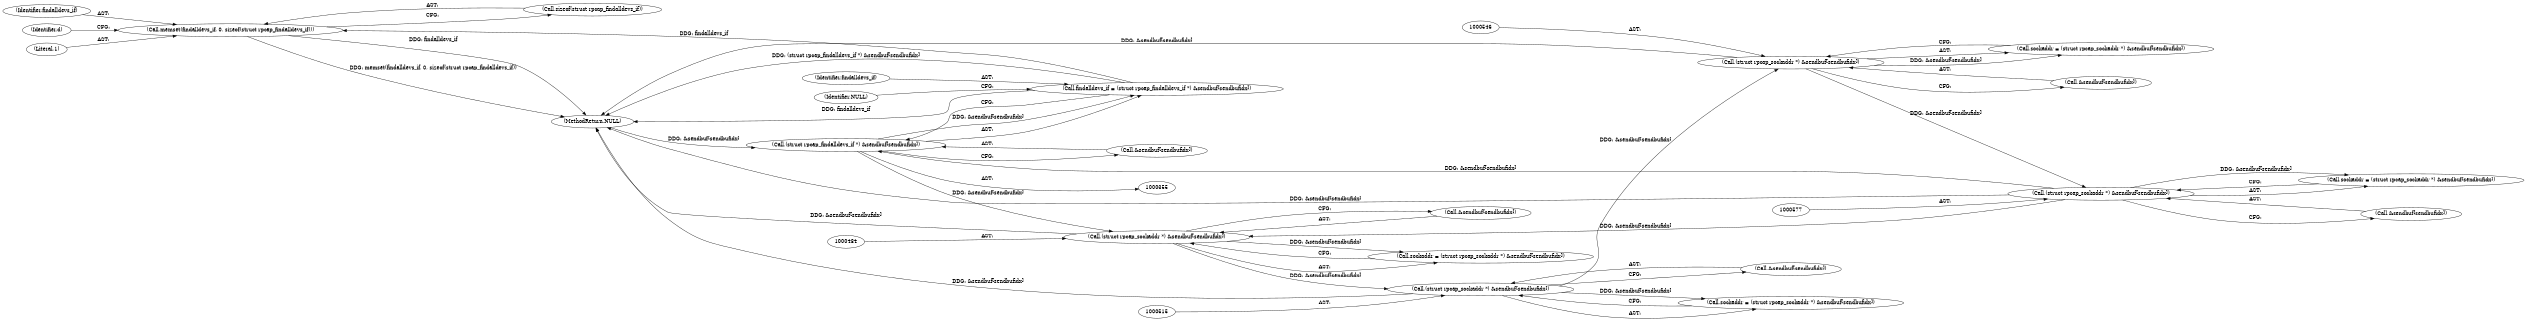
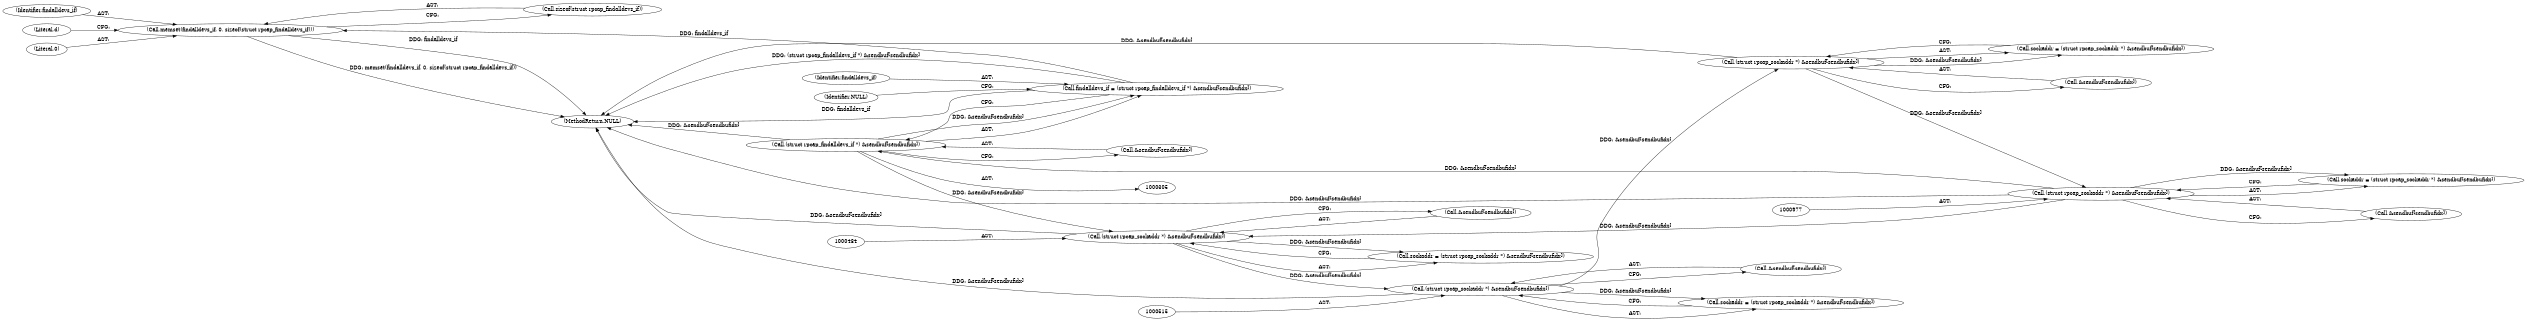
node "1000546": removed
node "(Identifier,d)": label "(Identifier,d)" -> "(Literal,d)"
node "(Literal,1)": label "(Literal,1)" -> "(Literal,0)"
edge "(MethodReturn,NULL)" -> "(Call,(struct rpcap_findalldevs_if *) &sendbuf[sendbufidx])": reversed
node "1000355": label "1000355" -> "1000305"
node "1000577": label "1000577" -> "1000977"
